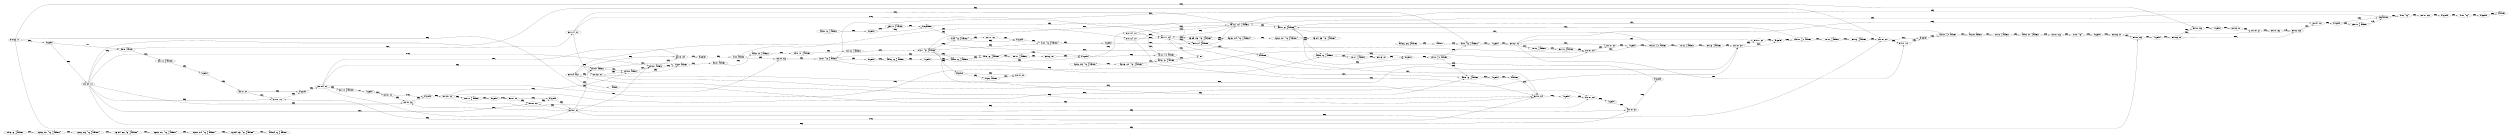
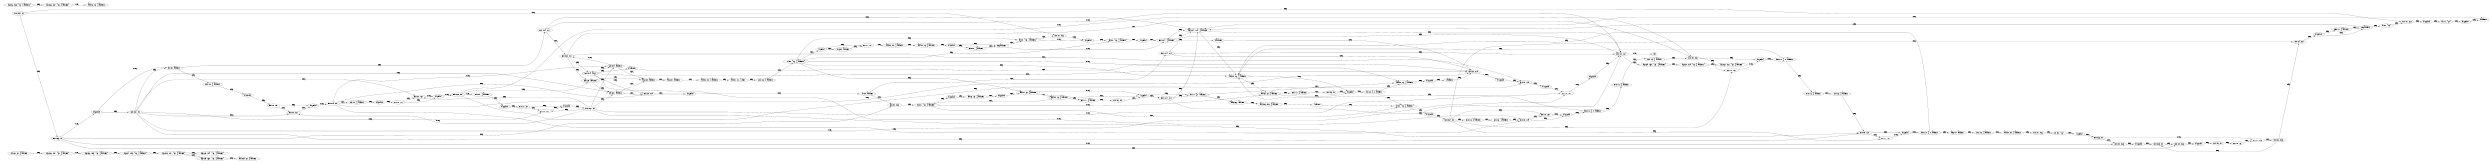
node "mov x22 , x2": added
edge "mov x3 , x0" -> "mov x0 , sp": label "CFG" -> "DFG"
edge "mov x23 , x0" -> "mov x0 , sp": now "mov x23 , x0" -> "mov x1 , x28"
node "ldp x24 , x23 , [ sp , # address ]": removed
edge "mov x25 , x0" -> "mov x2 , x25": reversed
edge "mov w0 , w24" -> "mov w24 , # address": reversed
node "add x2 , x2 , # address": added
node "add x1 , x1 , # address": label "add x1 , x1 , # address" -> "add x1 , x1 , # tbnz"
edge "add sp , sp , # address" -> "ret": removed, label "CFG"
node "tbnz x1 , address": label "tbnz x1 , address" -> "adrp x1 , address"
edge "mov x20 , xzr" -> "mov x19 , adrp": added, label "CFG"
edge "cbz x19 , address" -> "cbz x20 , address": now "cbz x19 , address" -> "mov x20 , xzr"
node "adrp x26 , address": added
edge "stp x20 , x19 , [ sp , # address ]" -> "stp x29 , x30 , [ sp , # address ]": now "stp x22 , x21 , [ sp , # address ]" -> "stp x29 , x30 , [ sp , # address ]"
